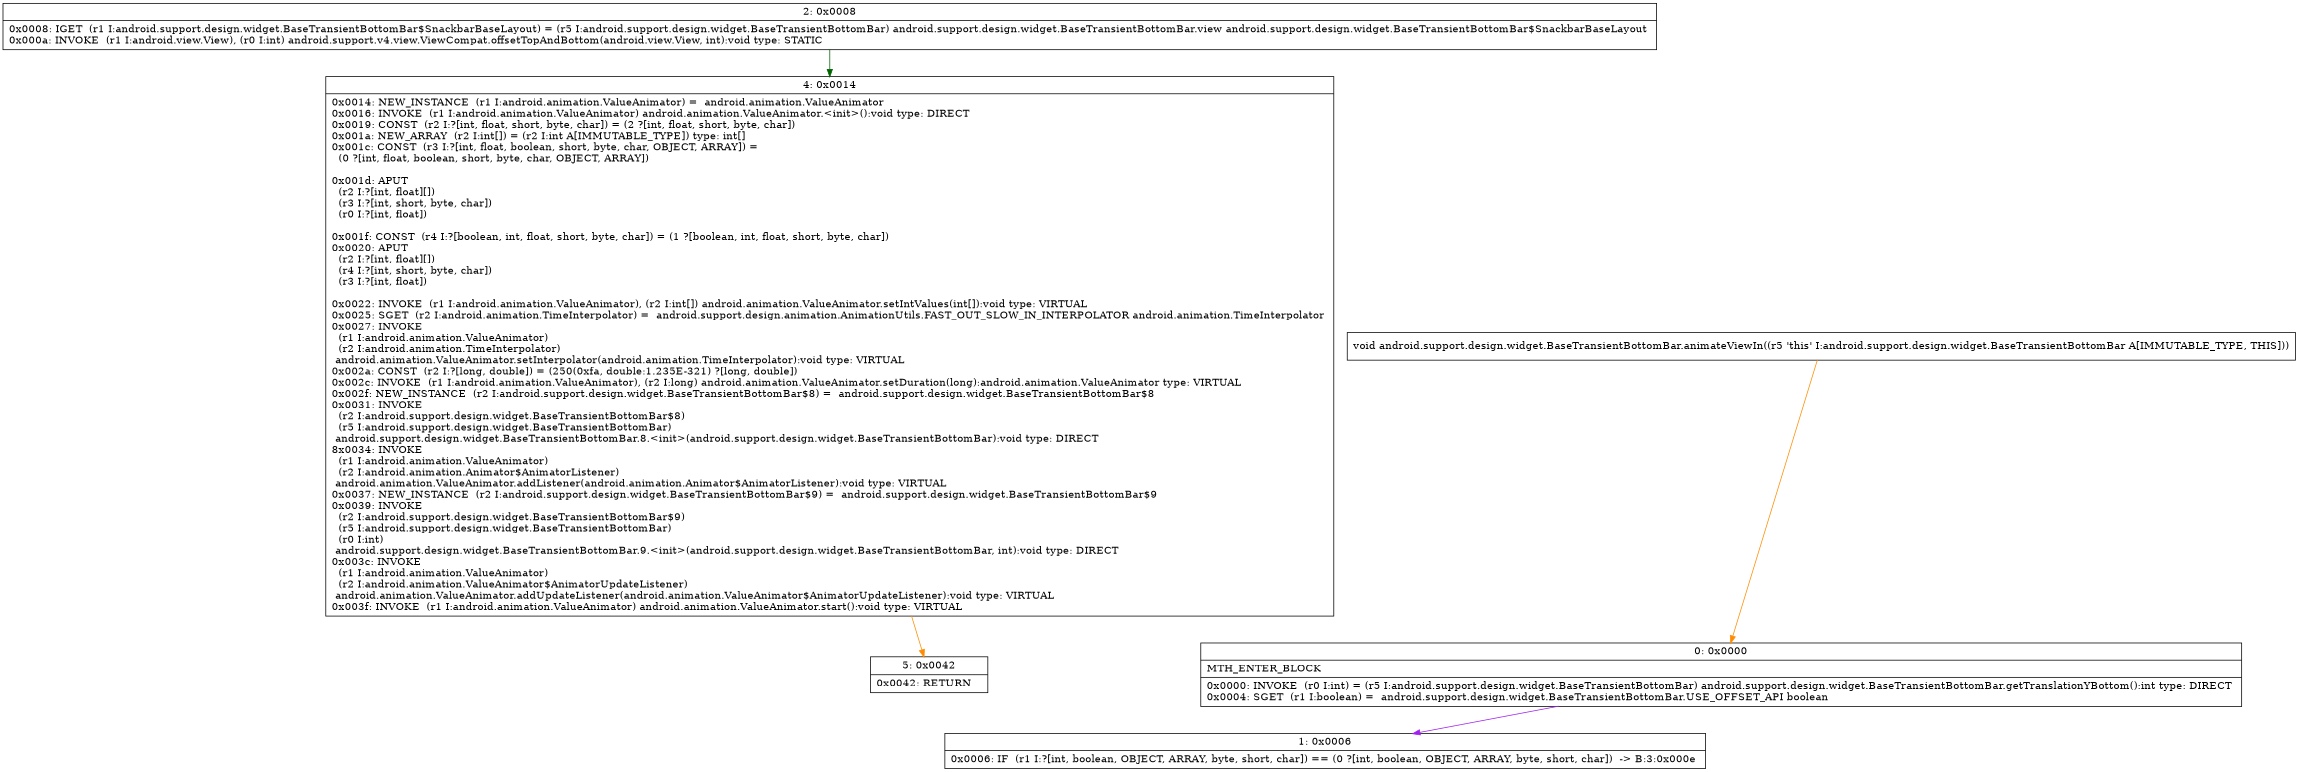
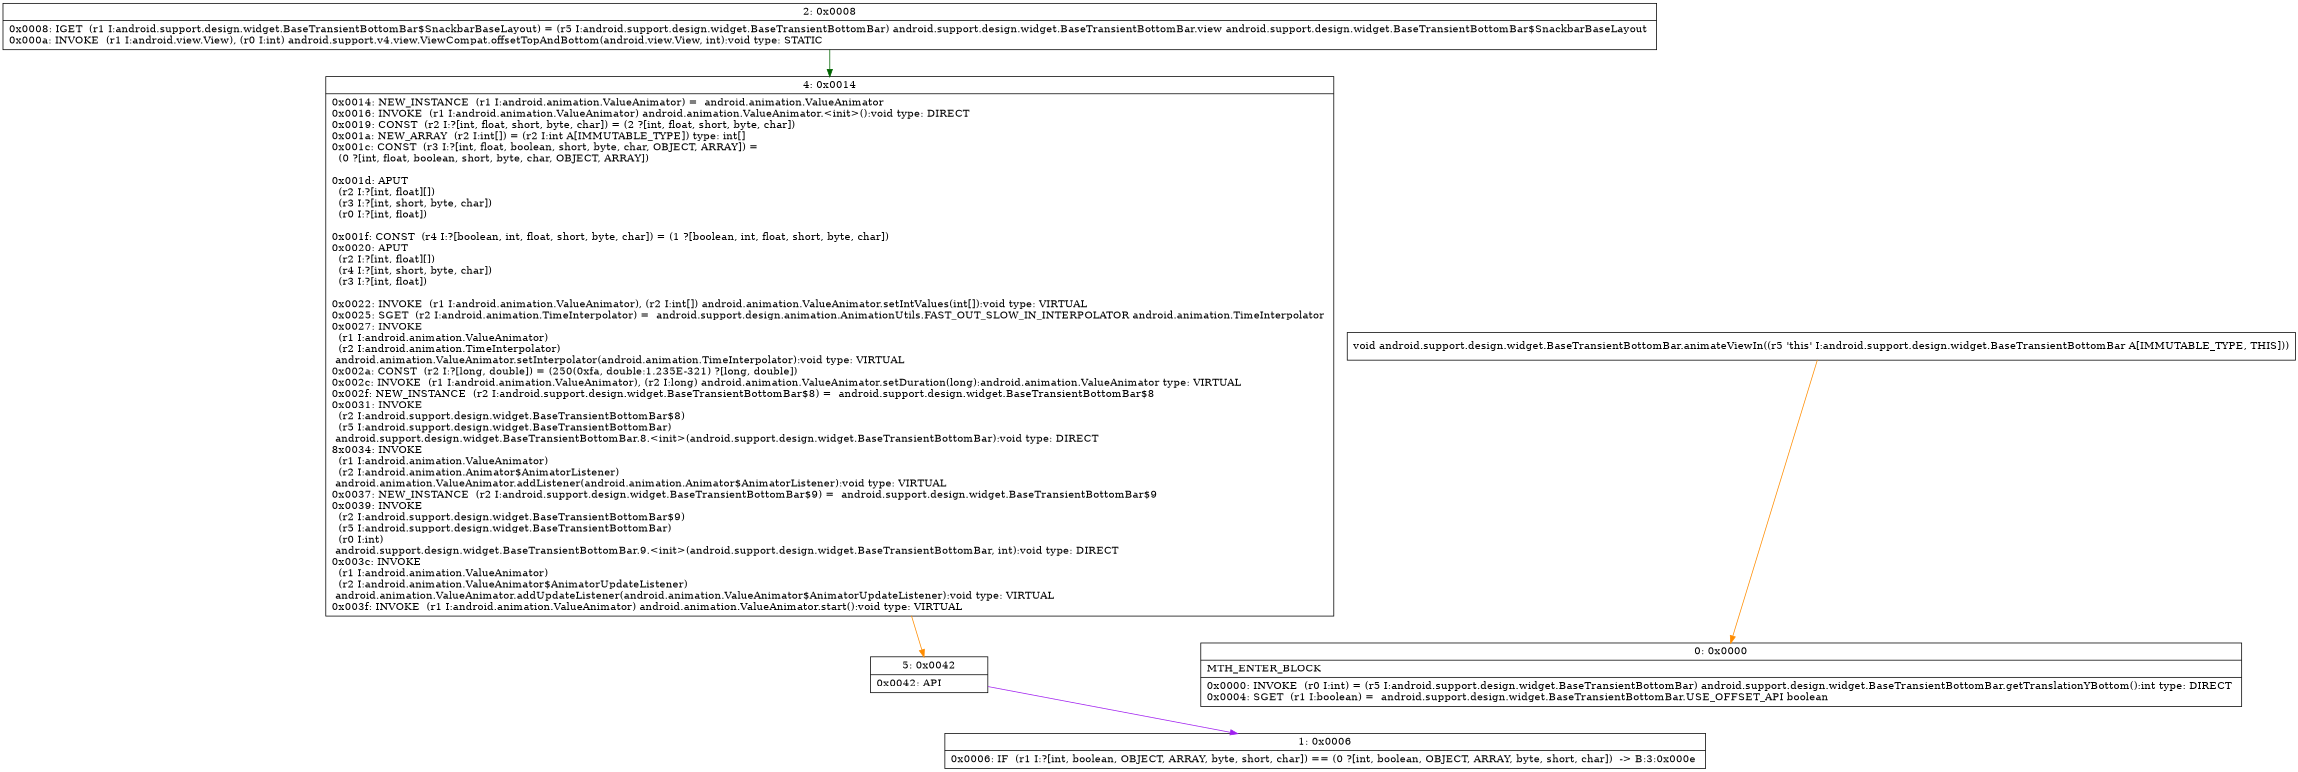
node "5: 0x0042": text "0x0042: RETURN" -> "0x0042: API"
edge "0: 0x0000" -> "1: 0x0006": now "5: 0x0042" -> "1: 0x0006"
